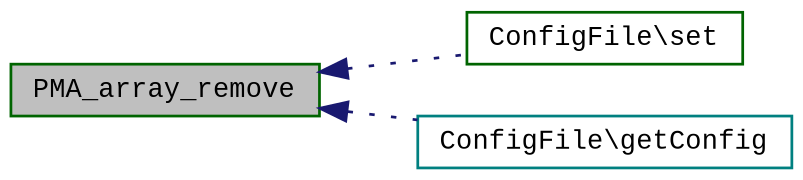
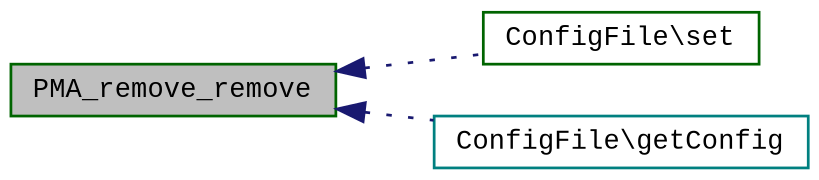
node "PMA_array_remove": label "PMA_array_remove" -> "PMA_remove_remove"
